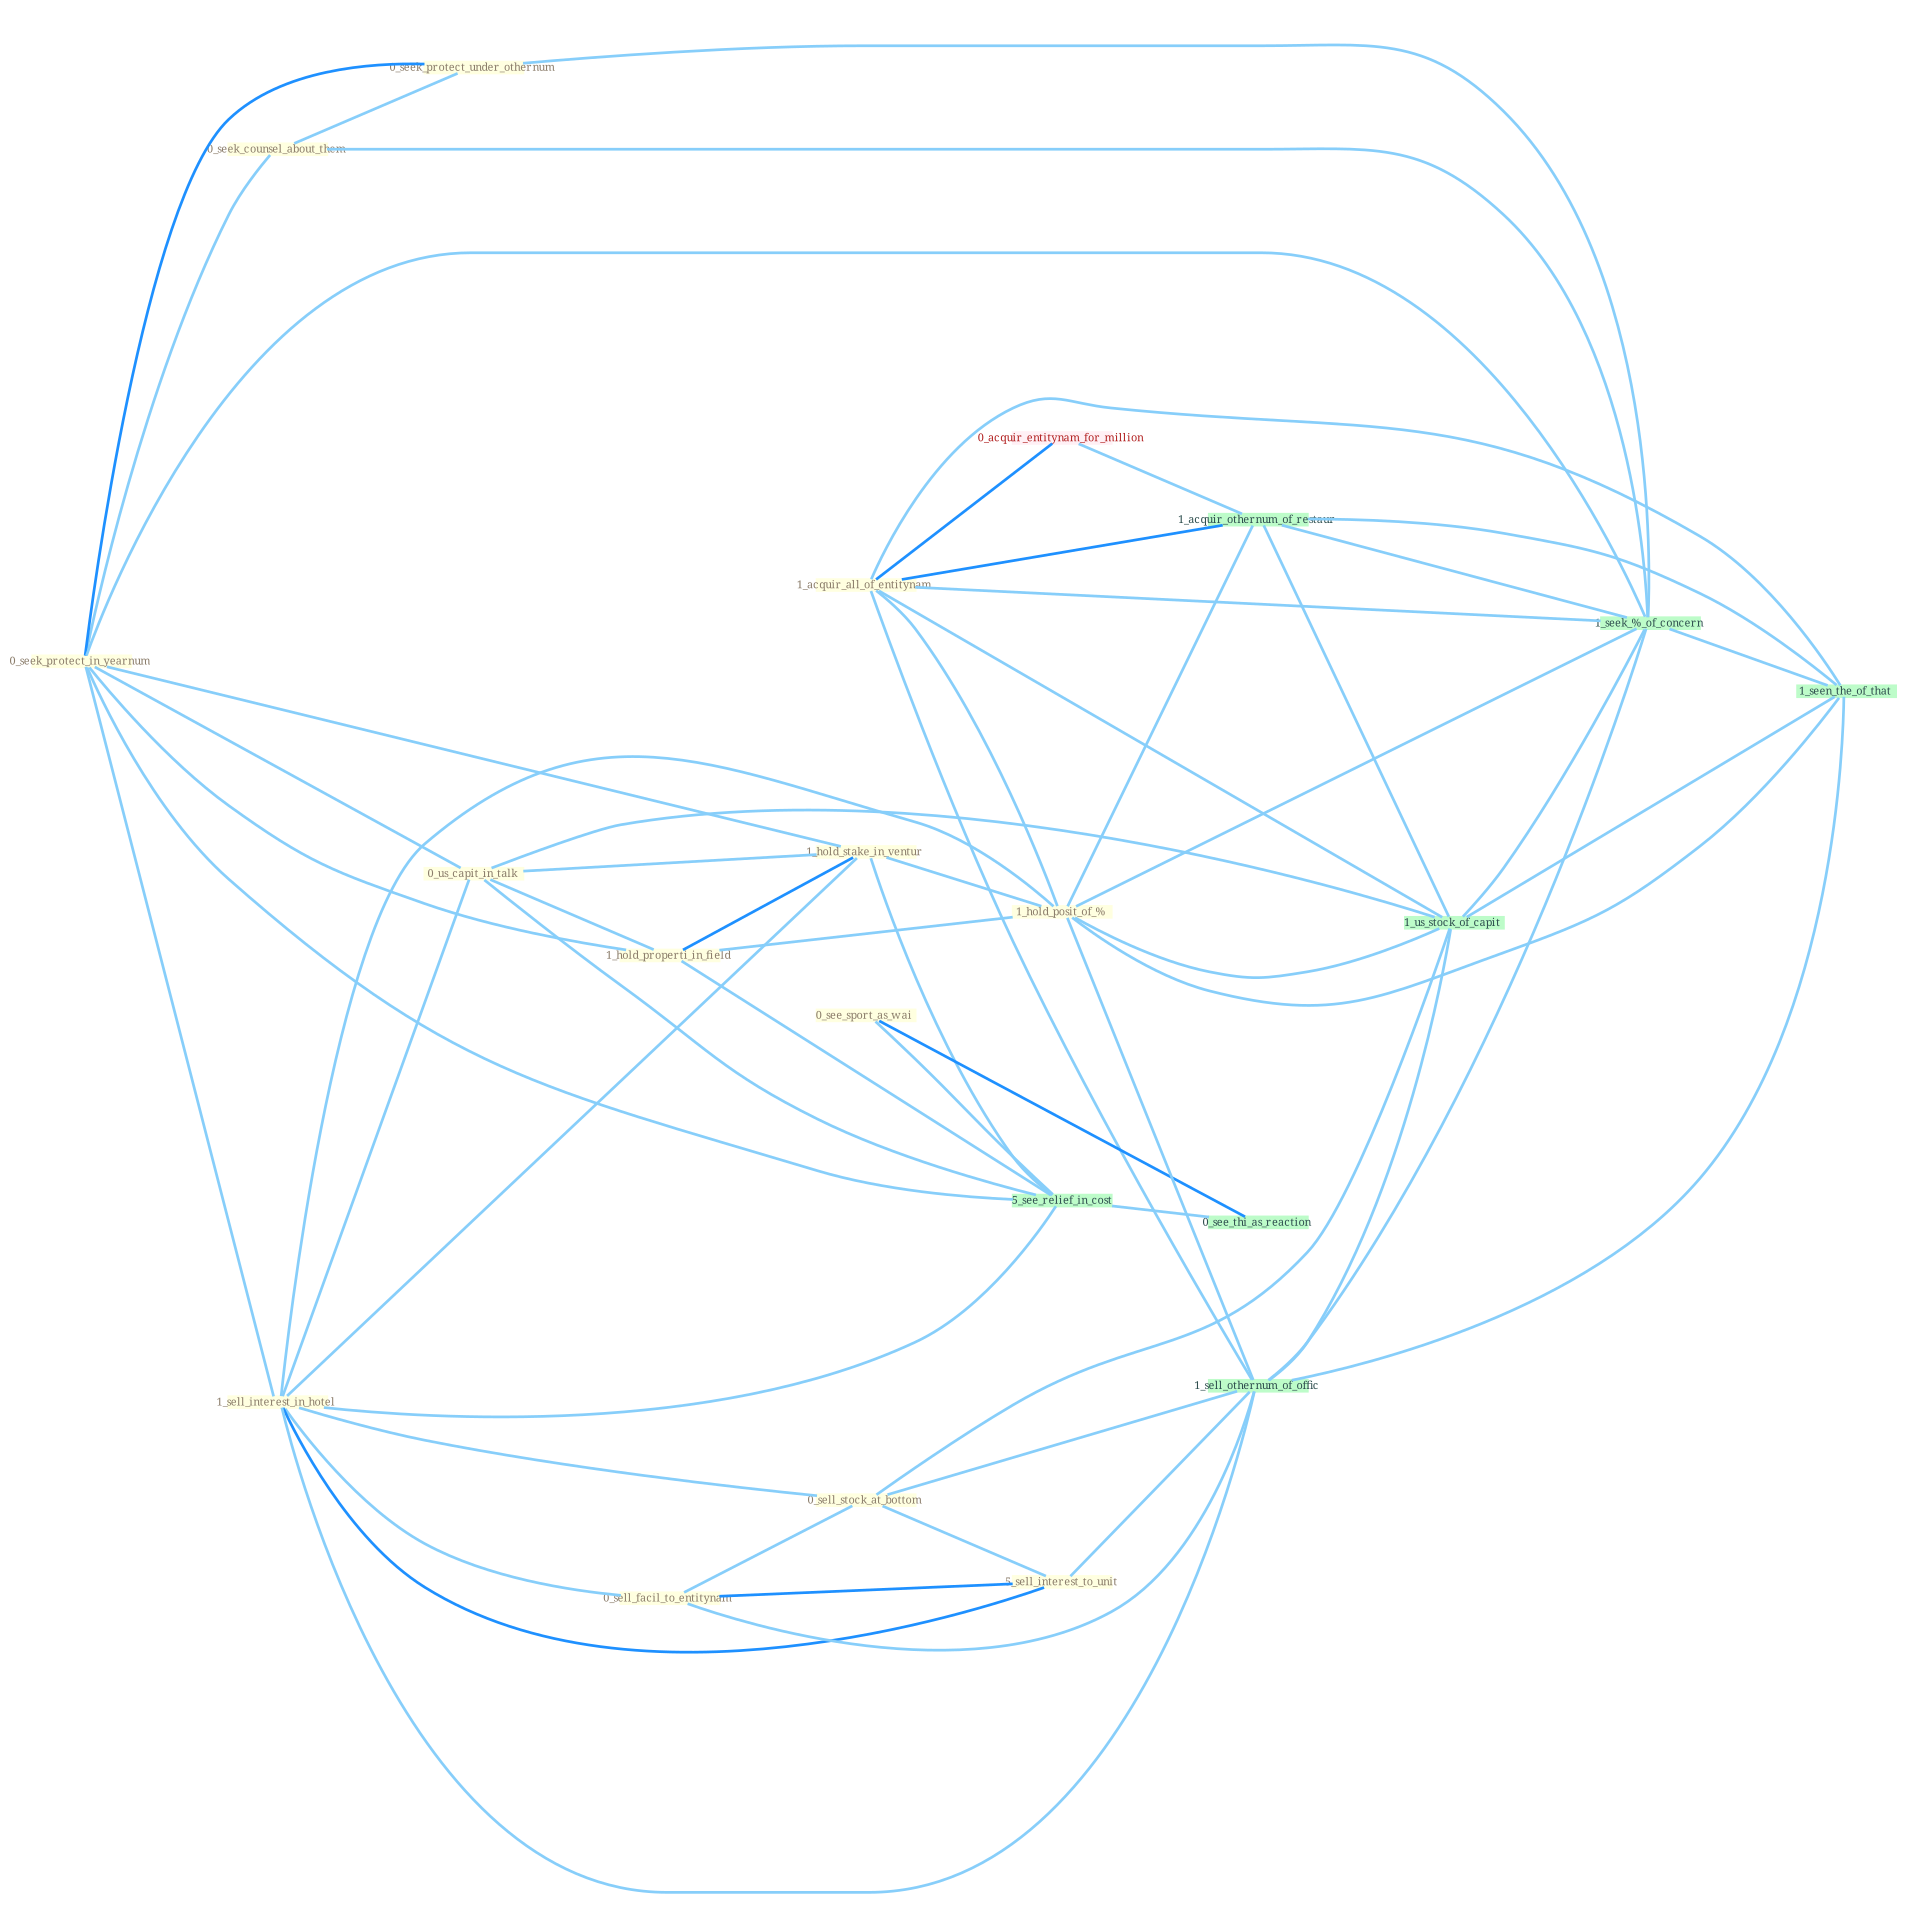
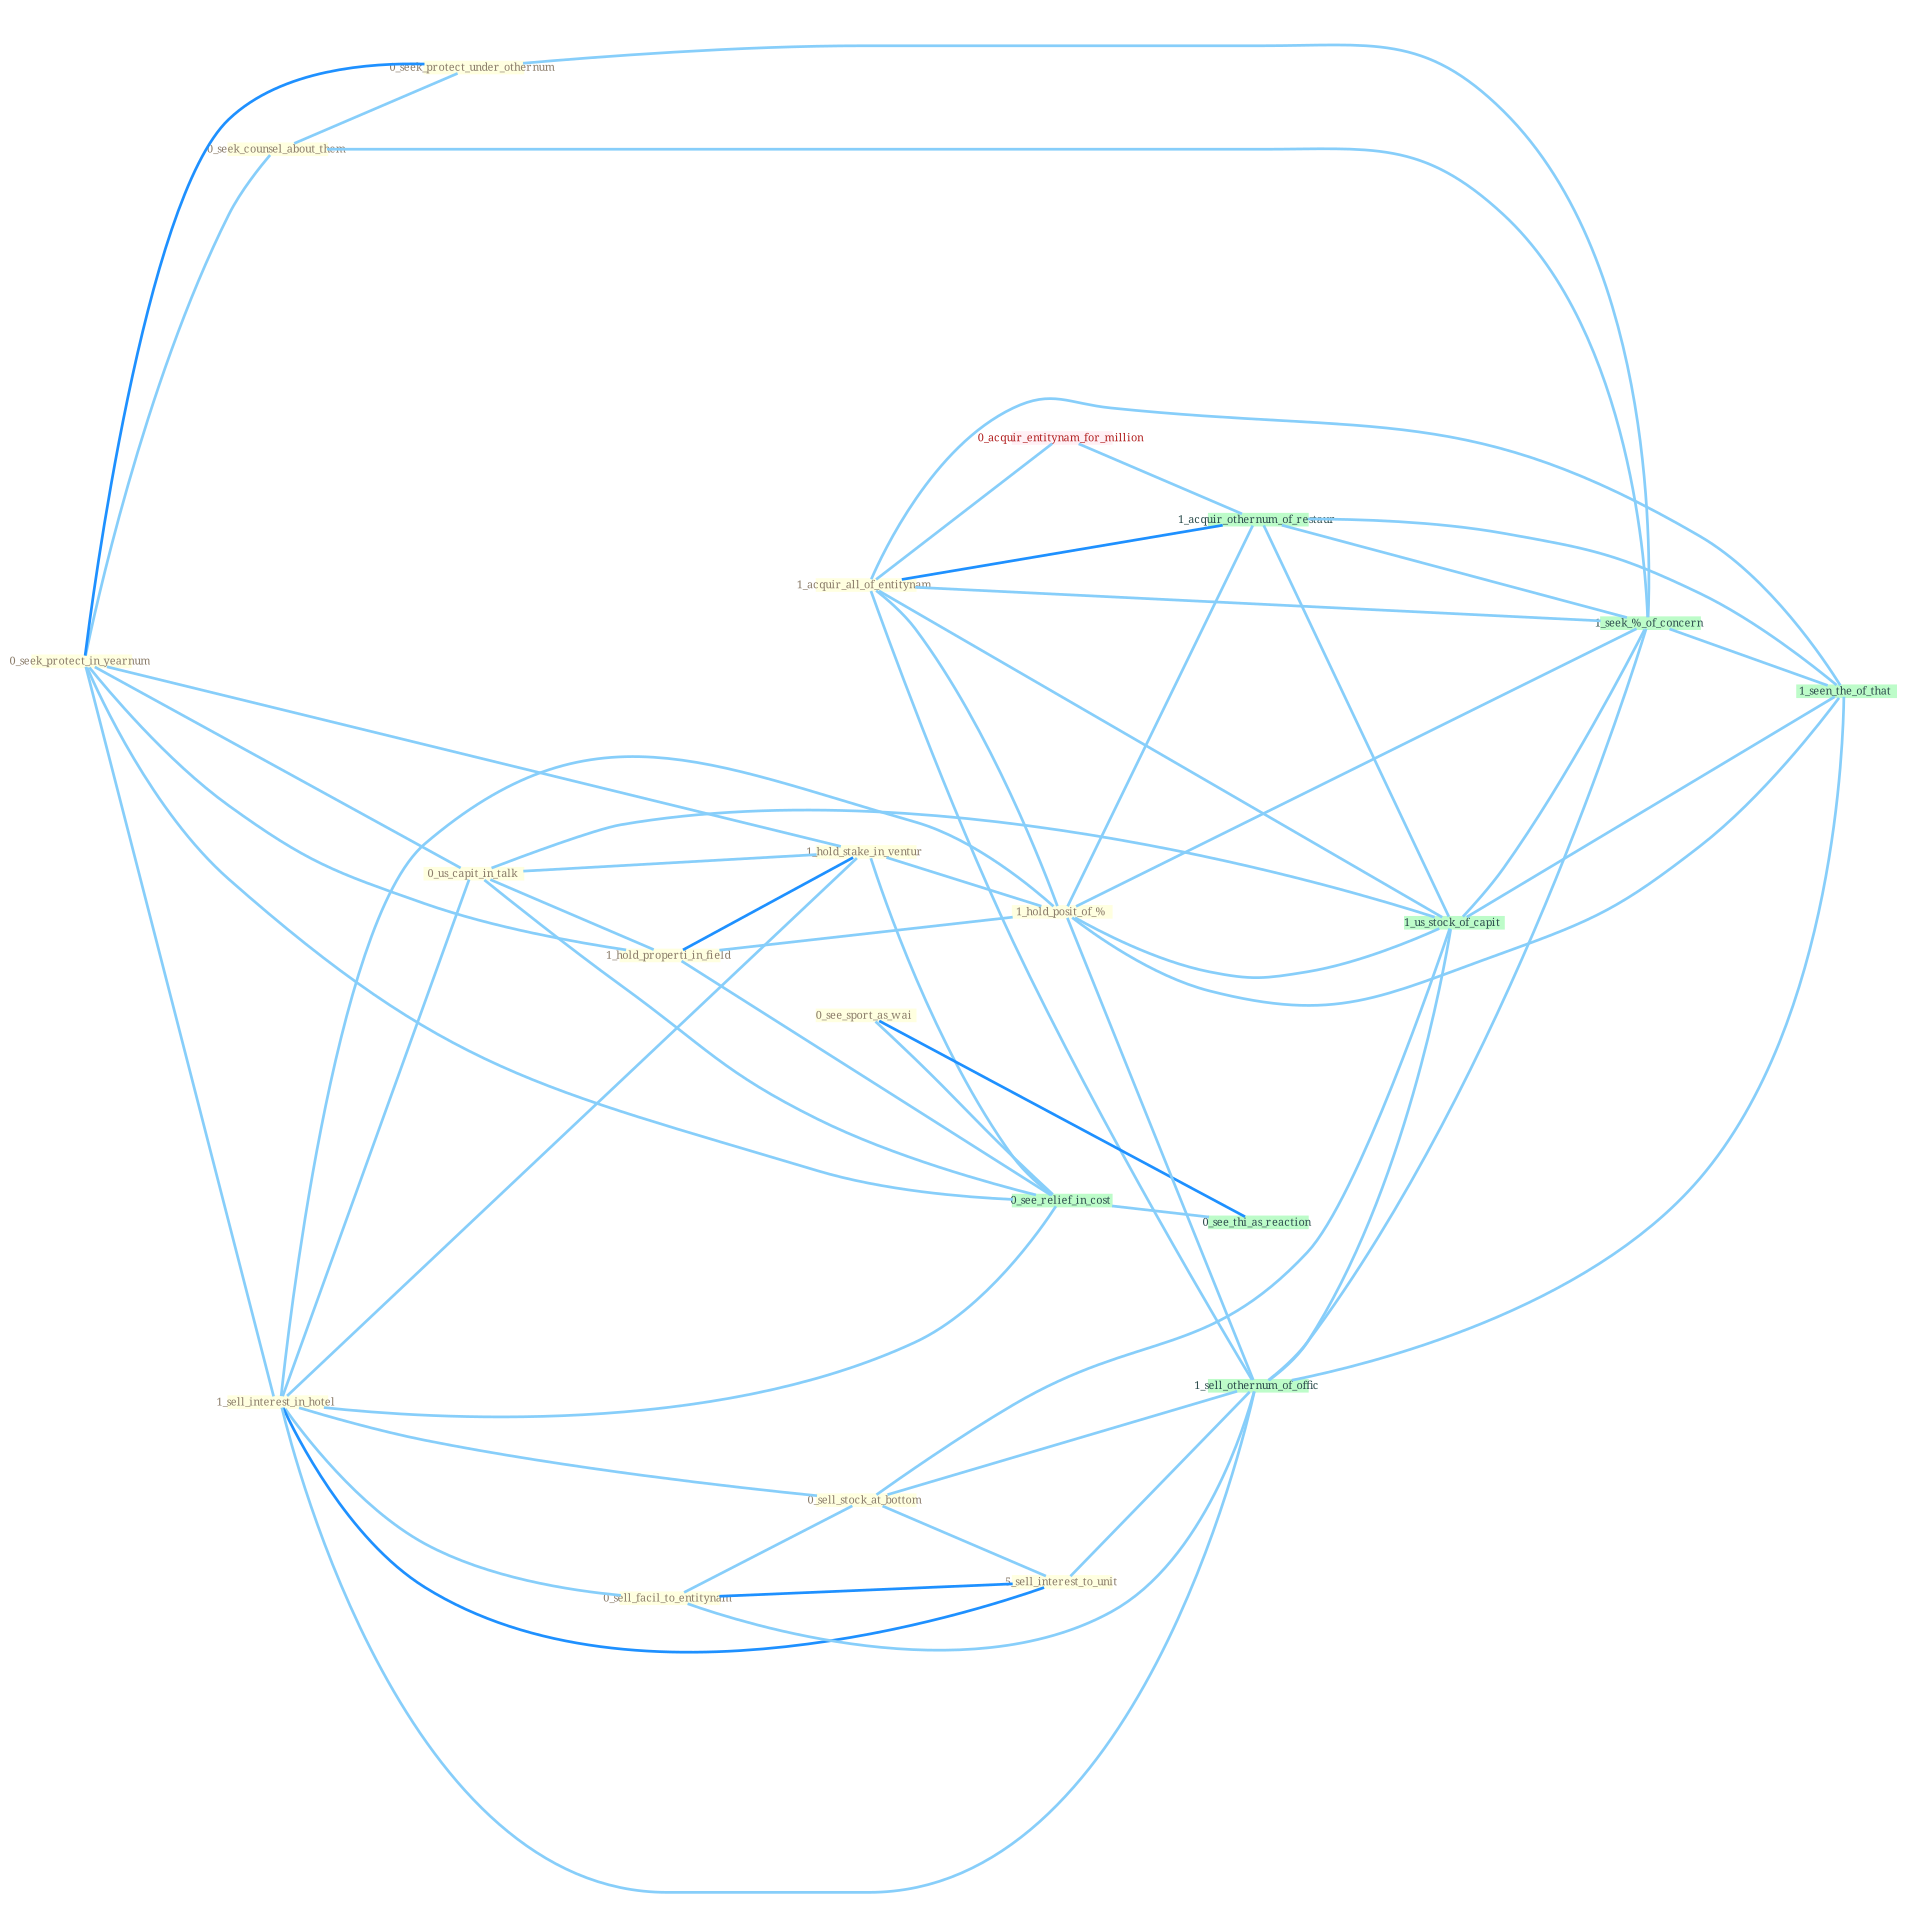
edge "1_seek_%_of_concern" -- "0_seek_protect_in_yearnum": removed
edge "0_acquir_entitynam_for_million" -- "1_acquir_all_of_entitynam": color #1e90ff -> #87cefa
node "5_see_relief_in_cost": label "5_see_relief_in_cost" -> "0_see_relief_in_cost"
